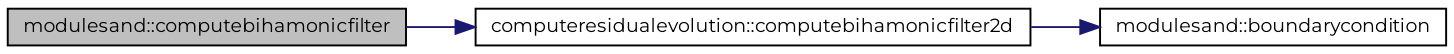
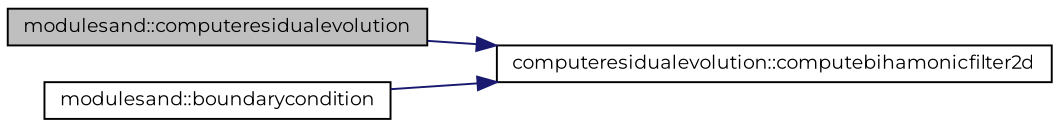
node "modulesand::computebihamonicfilter": label "modulesand::computebihamonicfilter" -> "modulesand::computeresidualevolution"
edge "computeresidualevolution::computebihamonicfilter2d" -> "modulesand::boundarycondition": reversed
